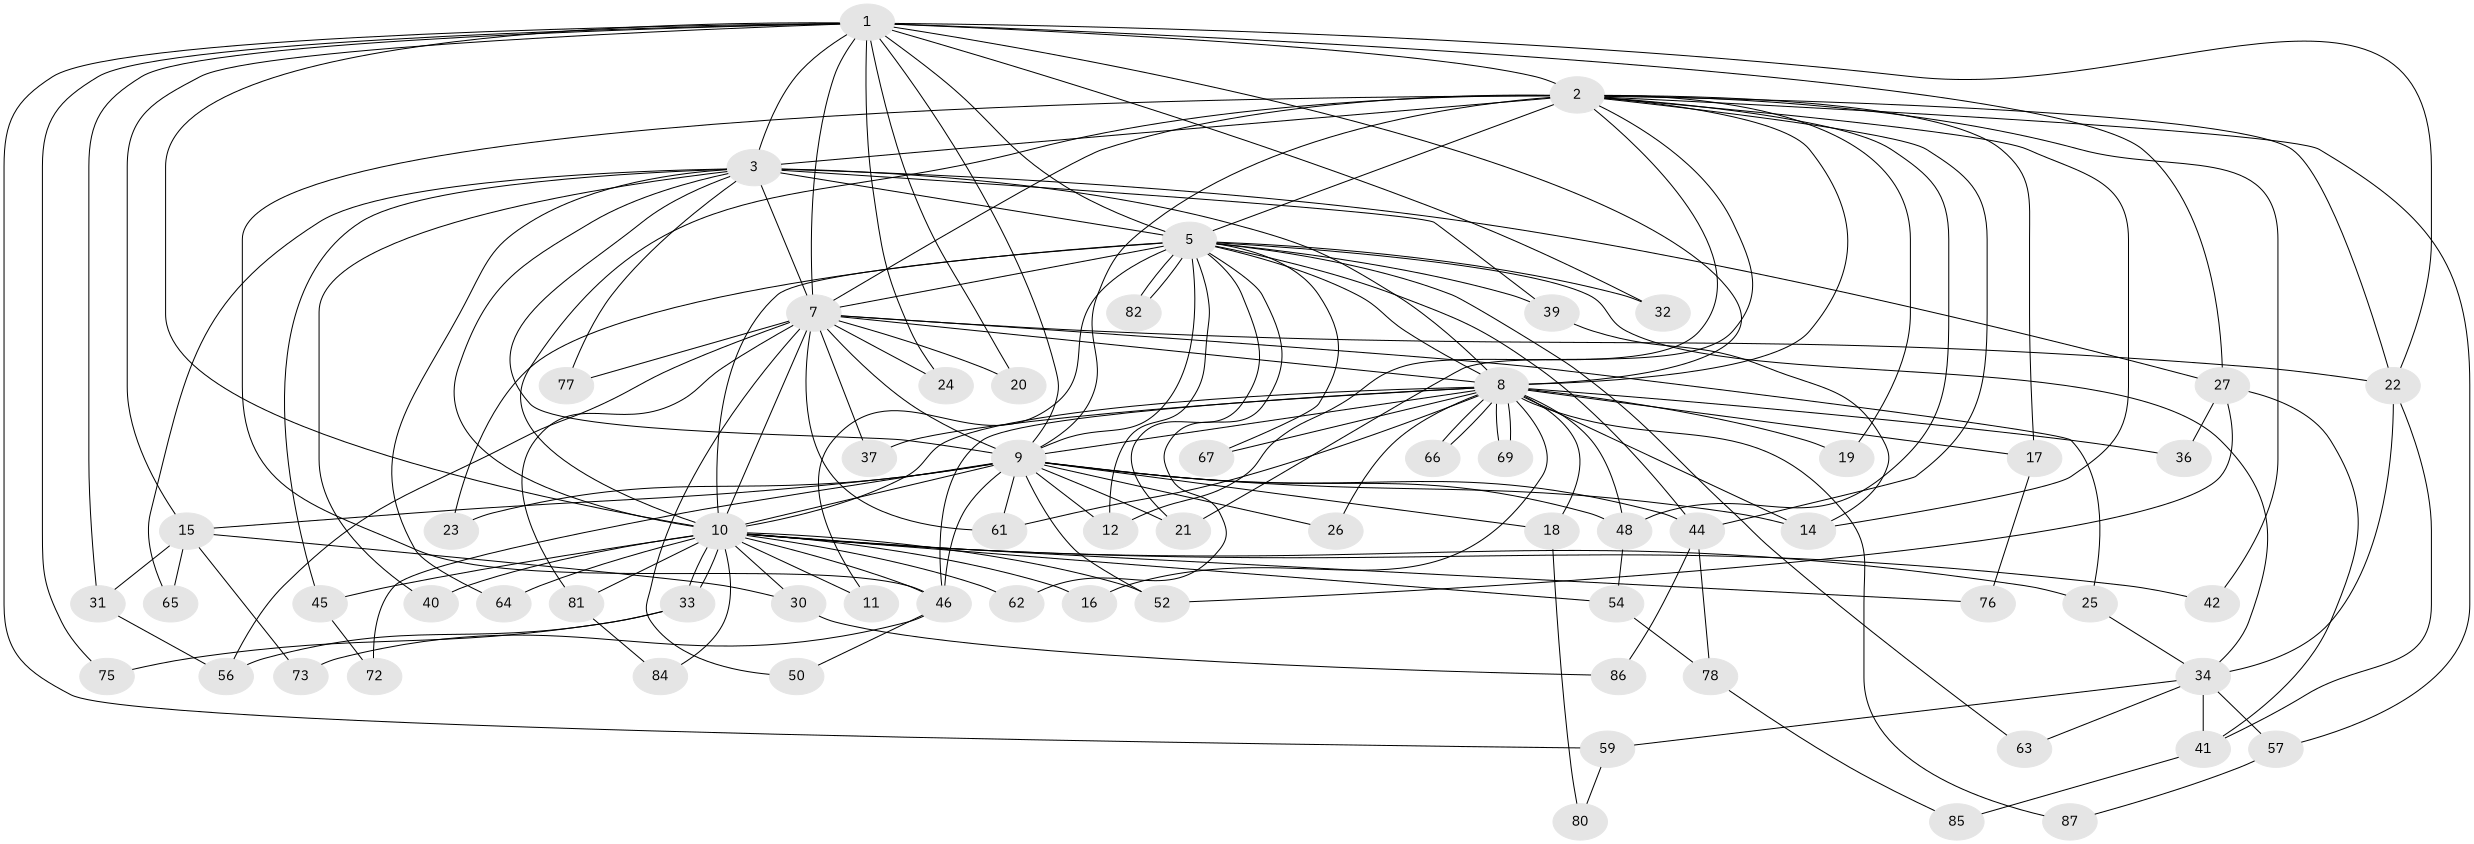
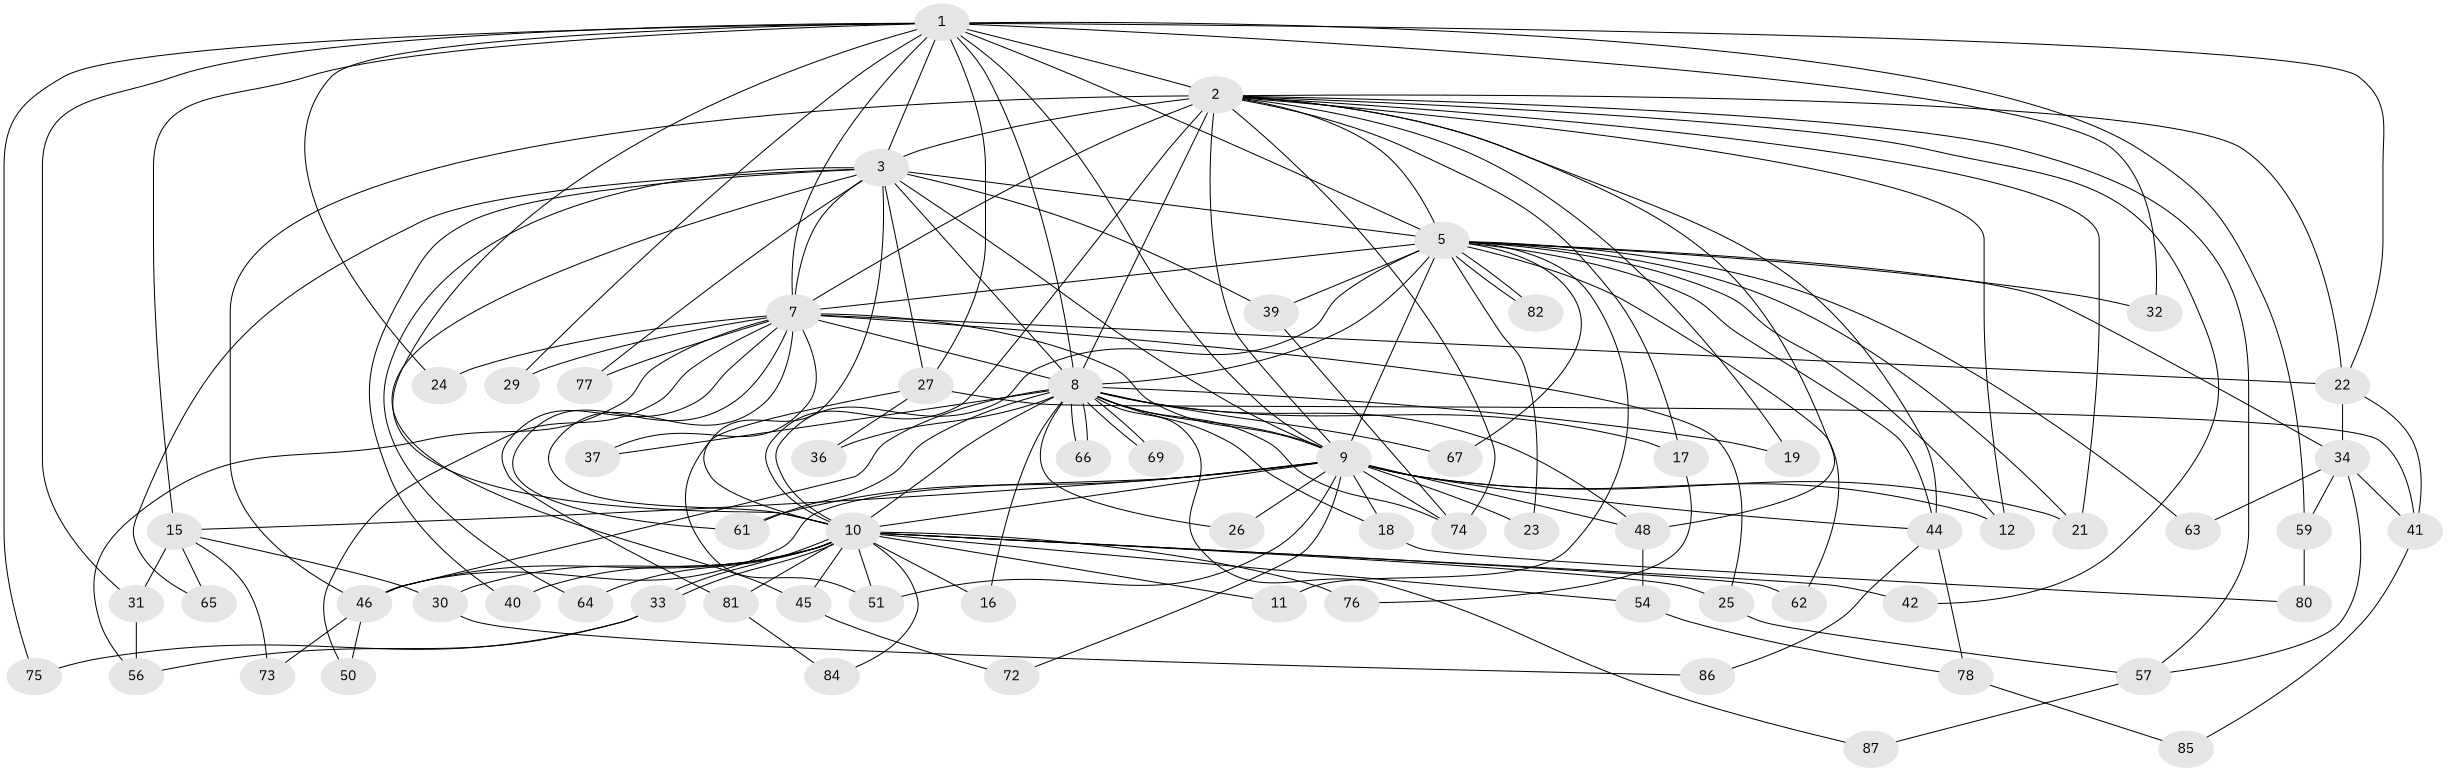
node "20": label "20" -> "29"
node "14": label "14" -> "74"
node "52": label "52" -> "51"
edge "25" -- "34": now "25" -- "57"
